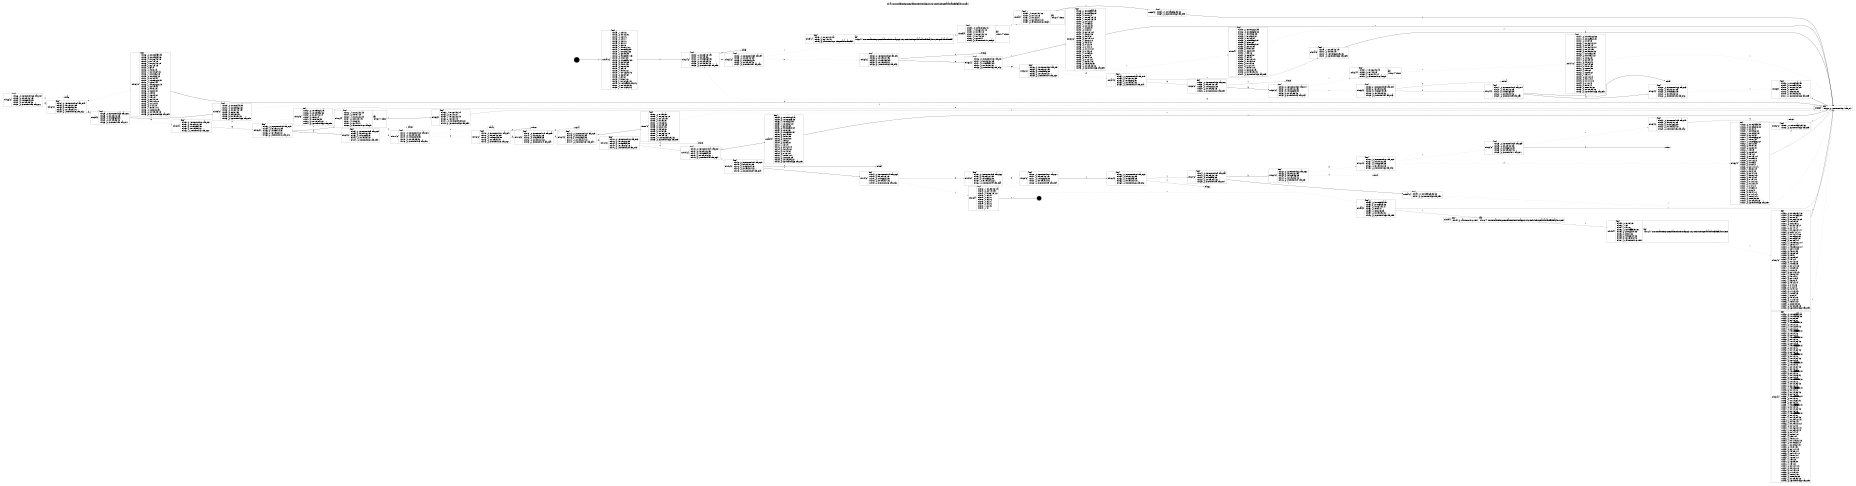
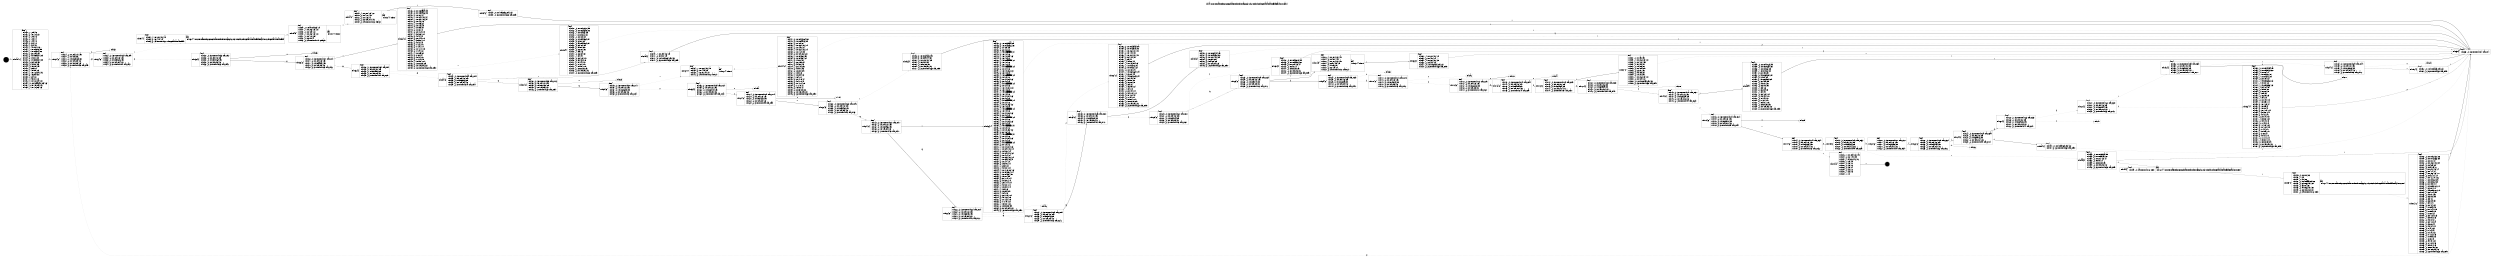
node "0x40164c [28]": added
